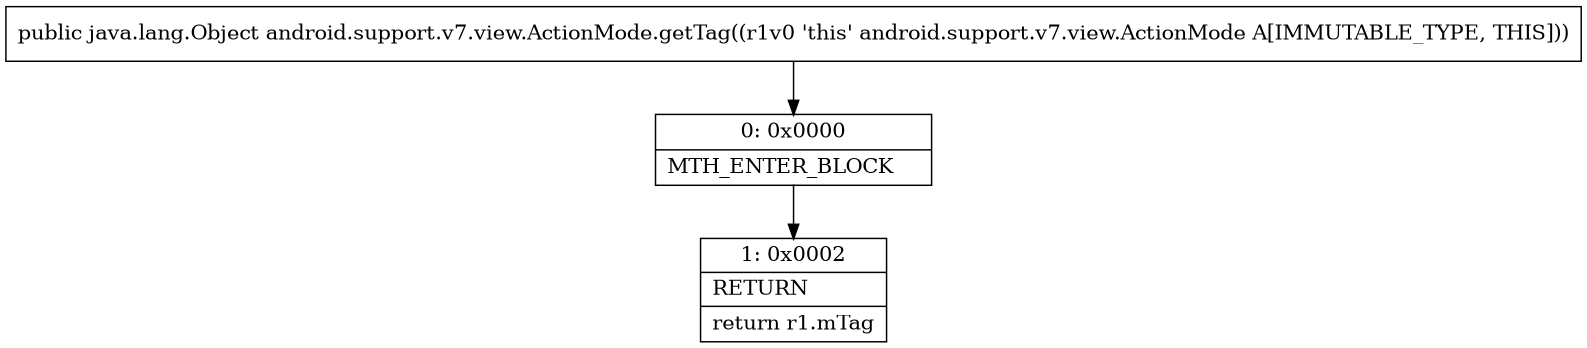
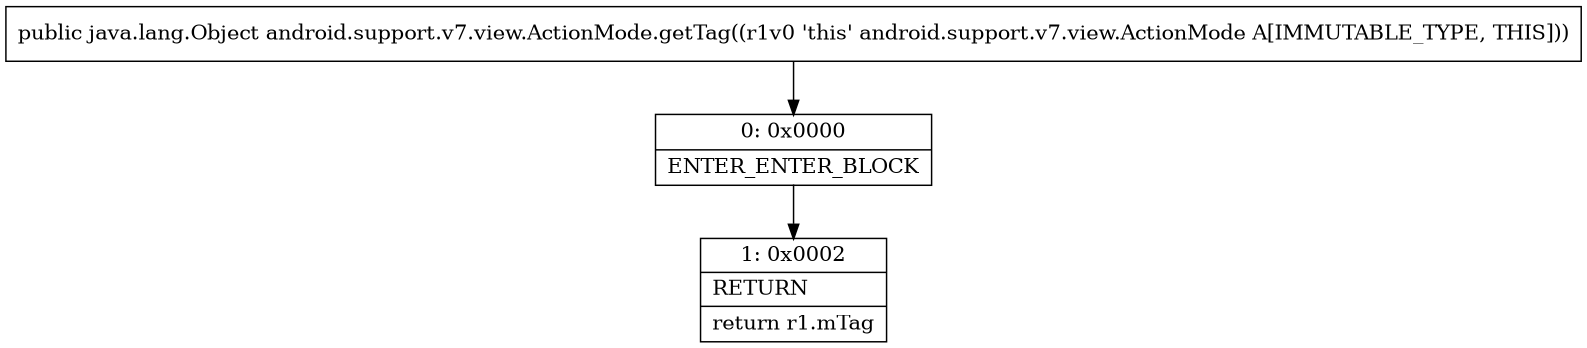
node "0: 0x0000": text "MTH_ENTER_BLOCK" -> "ENTER_ENTER_BLOCK"
